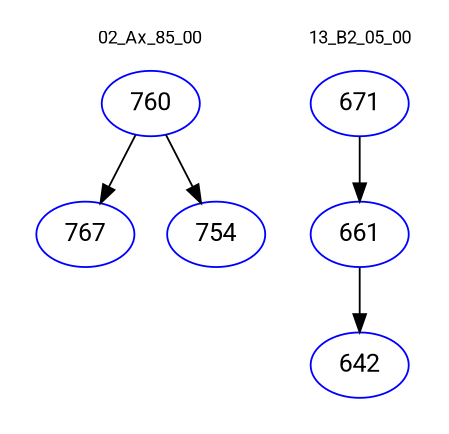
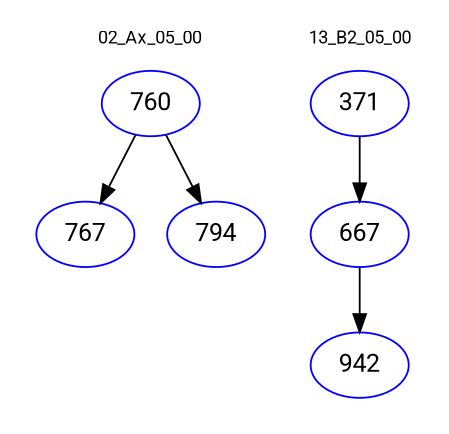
cluster "02_Ax_85_00": label "02_Ax_85_00" -> "02_Ax_05_00"
node "671": label "671" -> "371"
node "754": label "754" -> "794"
node "661": label "661" -> "667"
node "642": label "642" -> "942"
